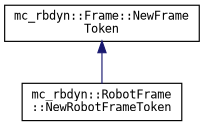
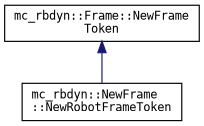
node "mc_rbdyn::RobotFrame ::NewRobotFrameToken": label "mc_rbdyn::RobotFrame ::NewRobotFrameToken" -> "mc_rbdyn::NewFrame ::NewRobotFrameToken"
